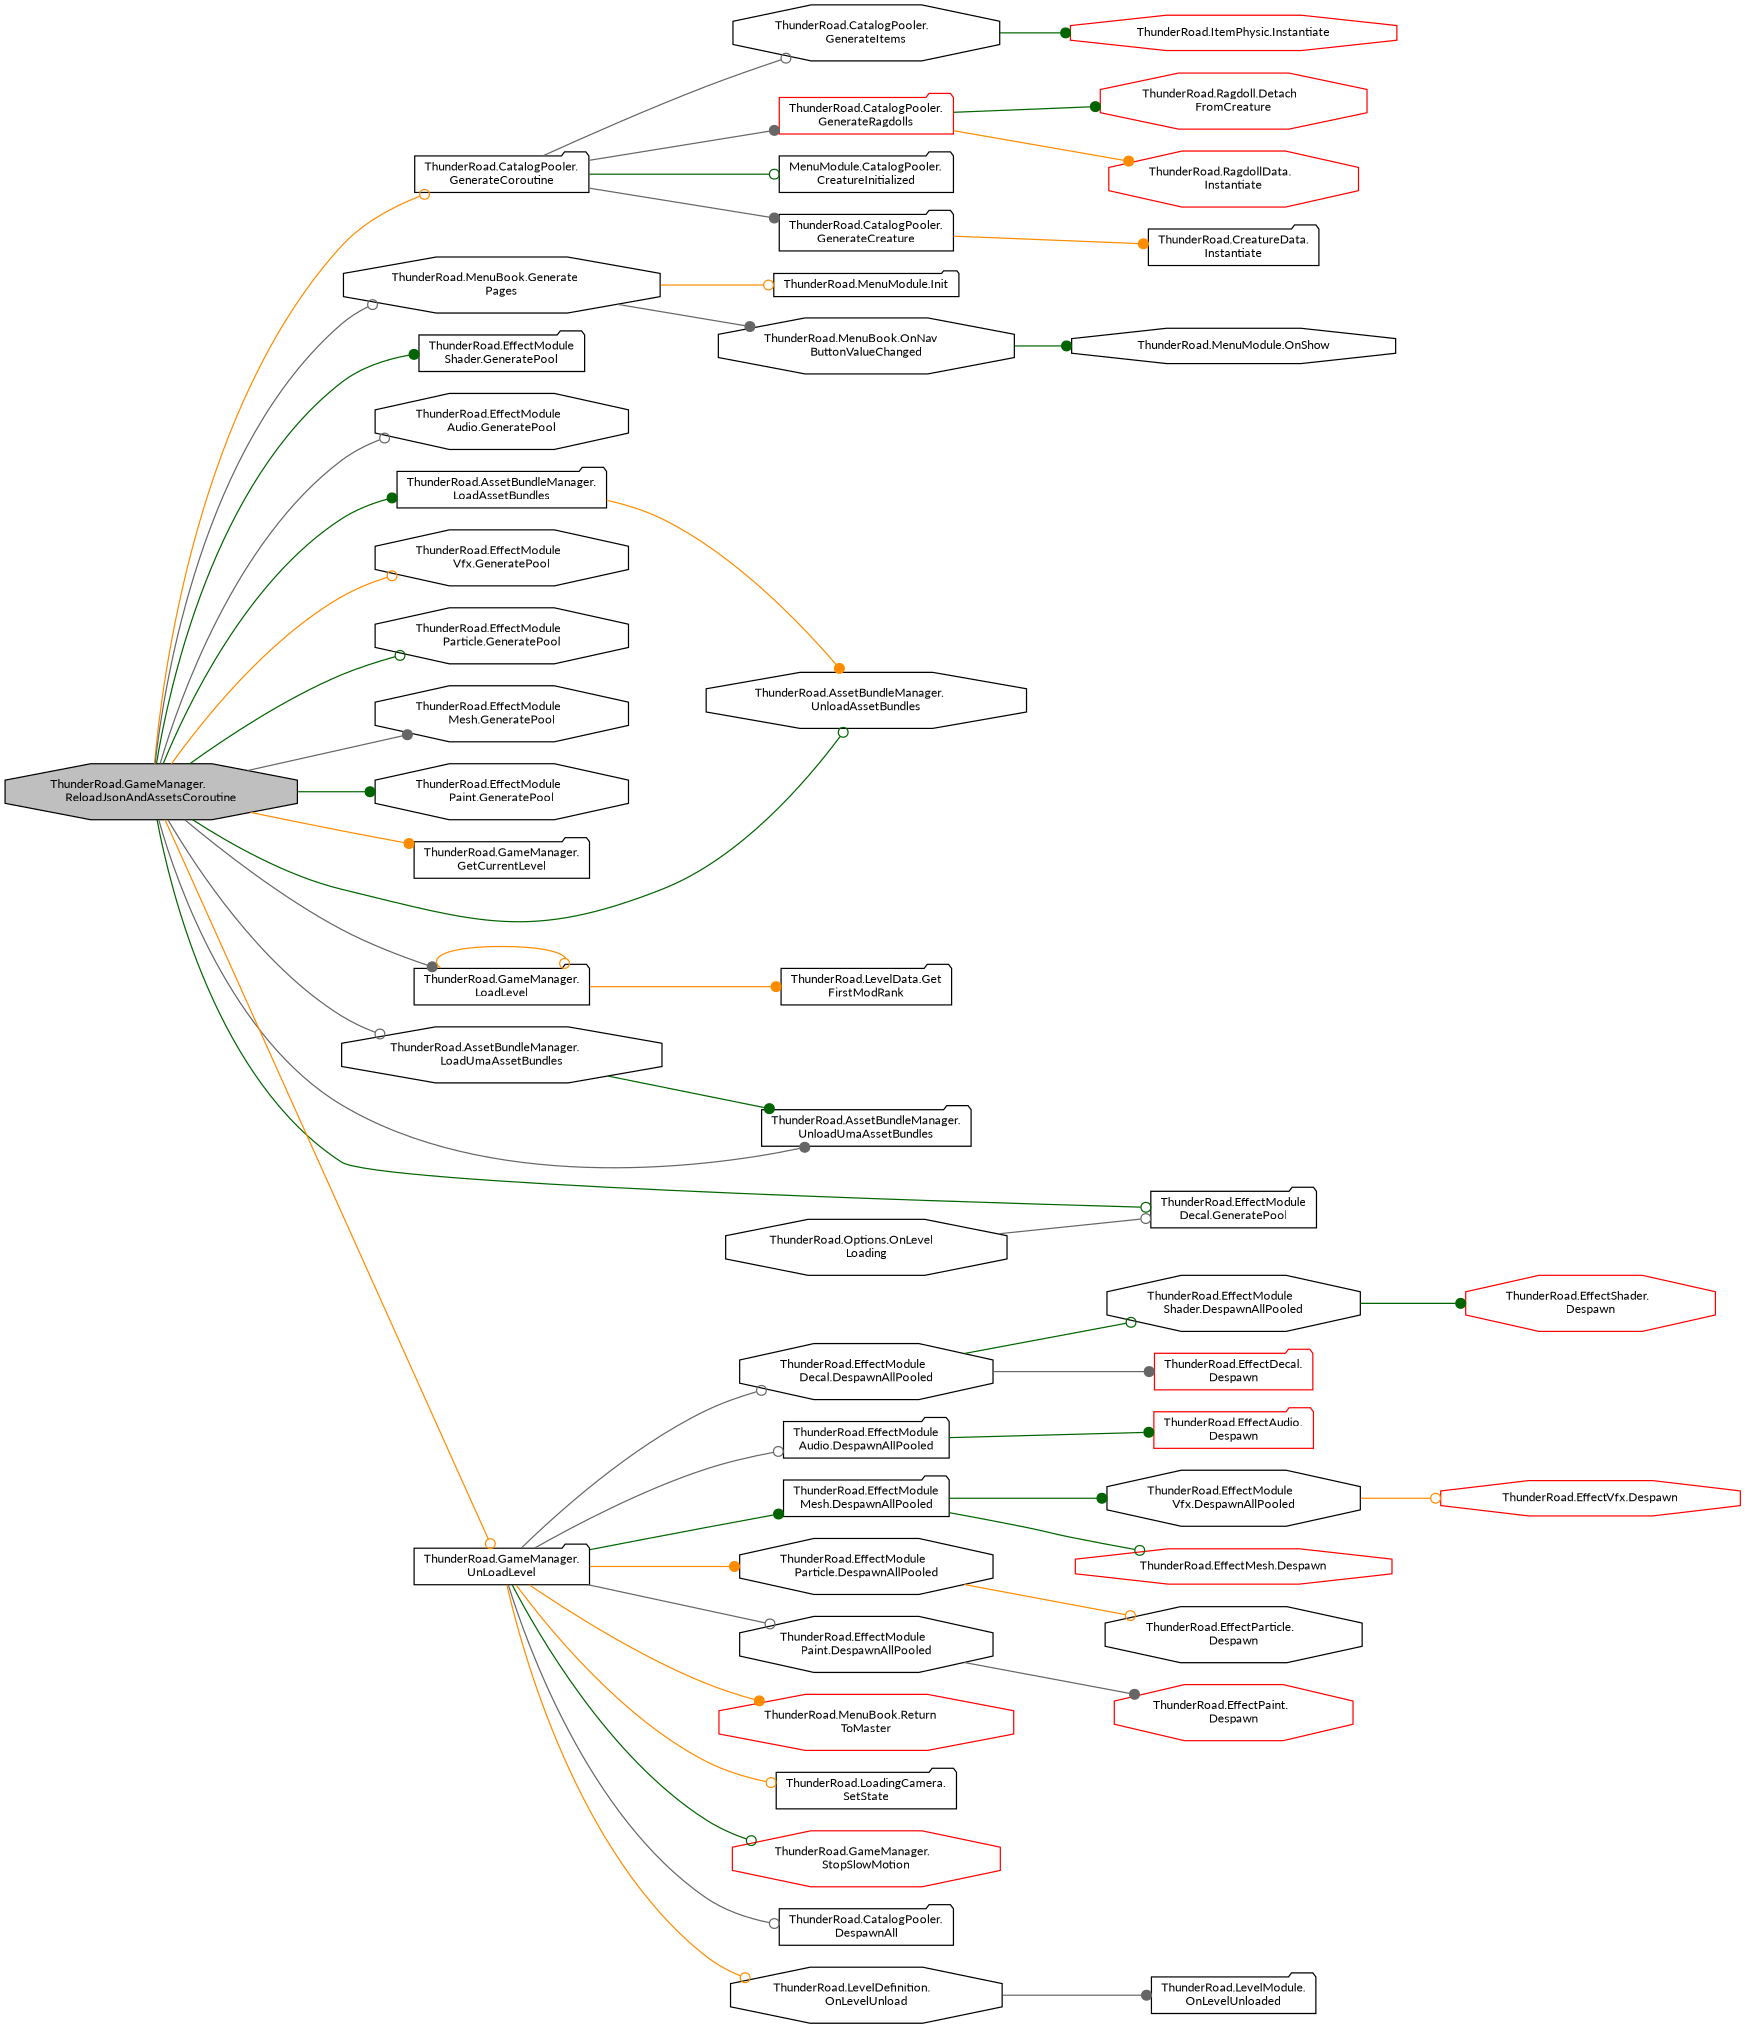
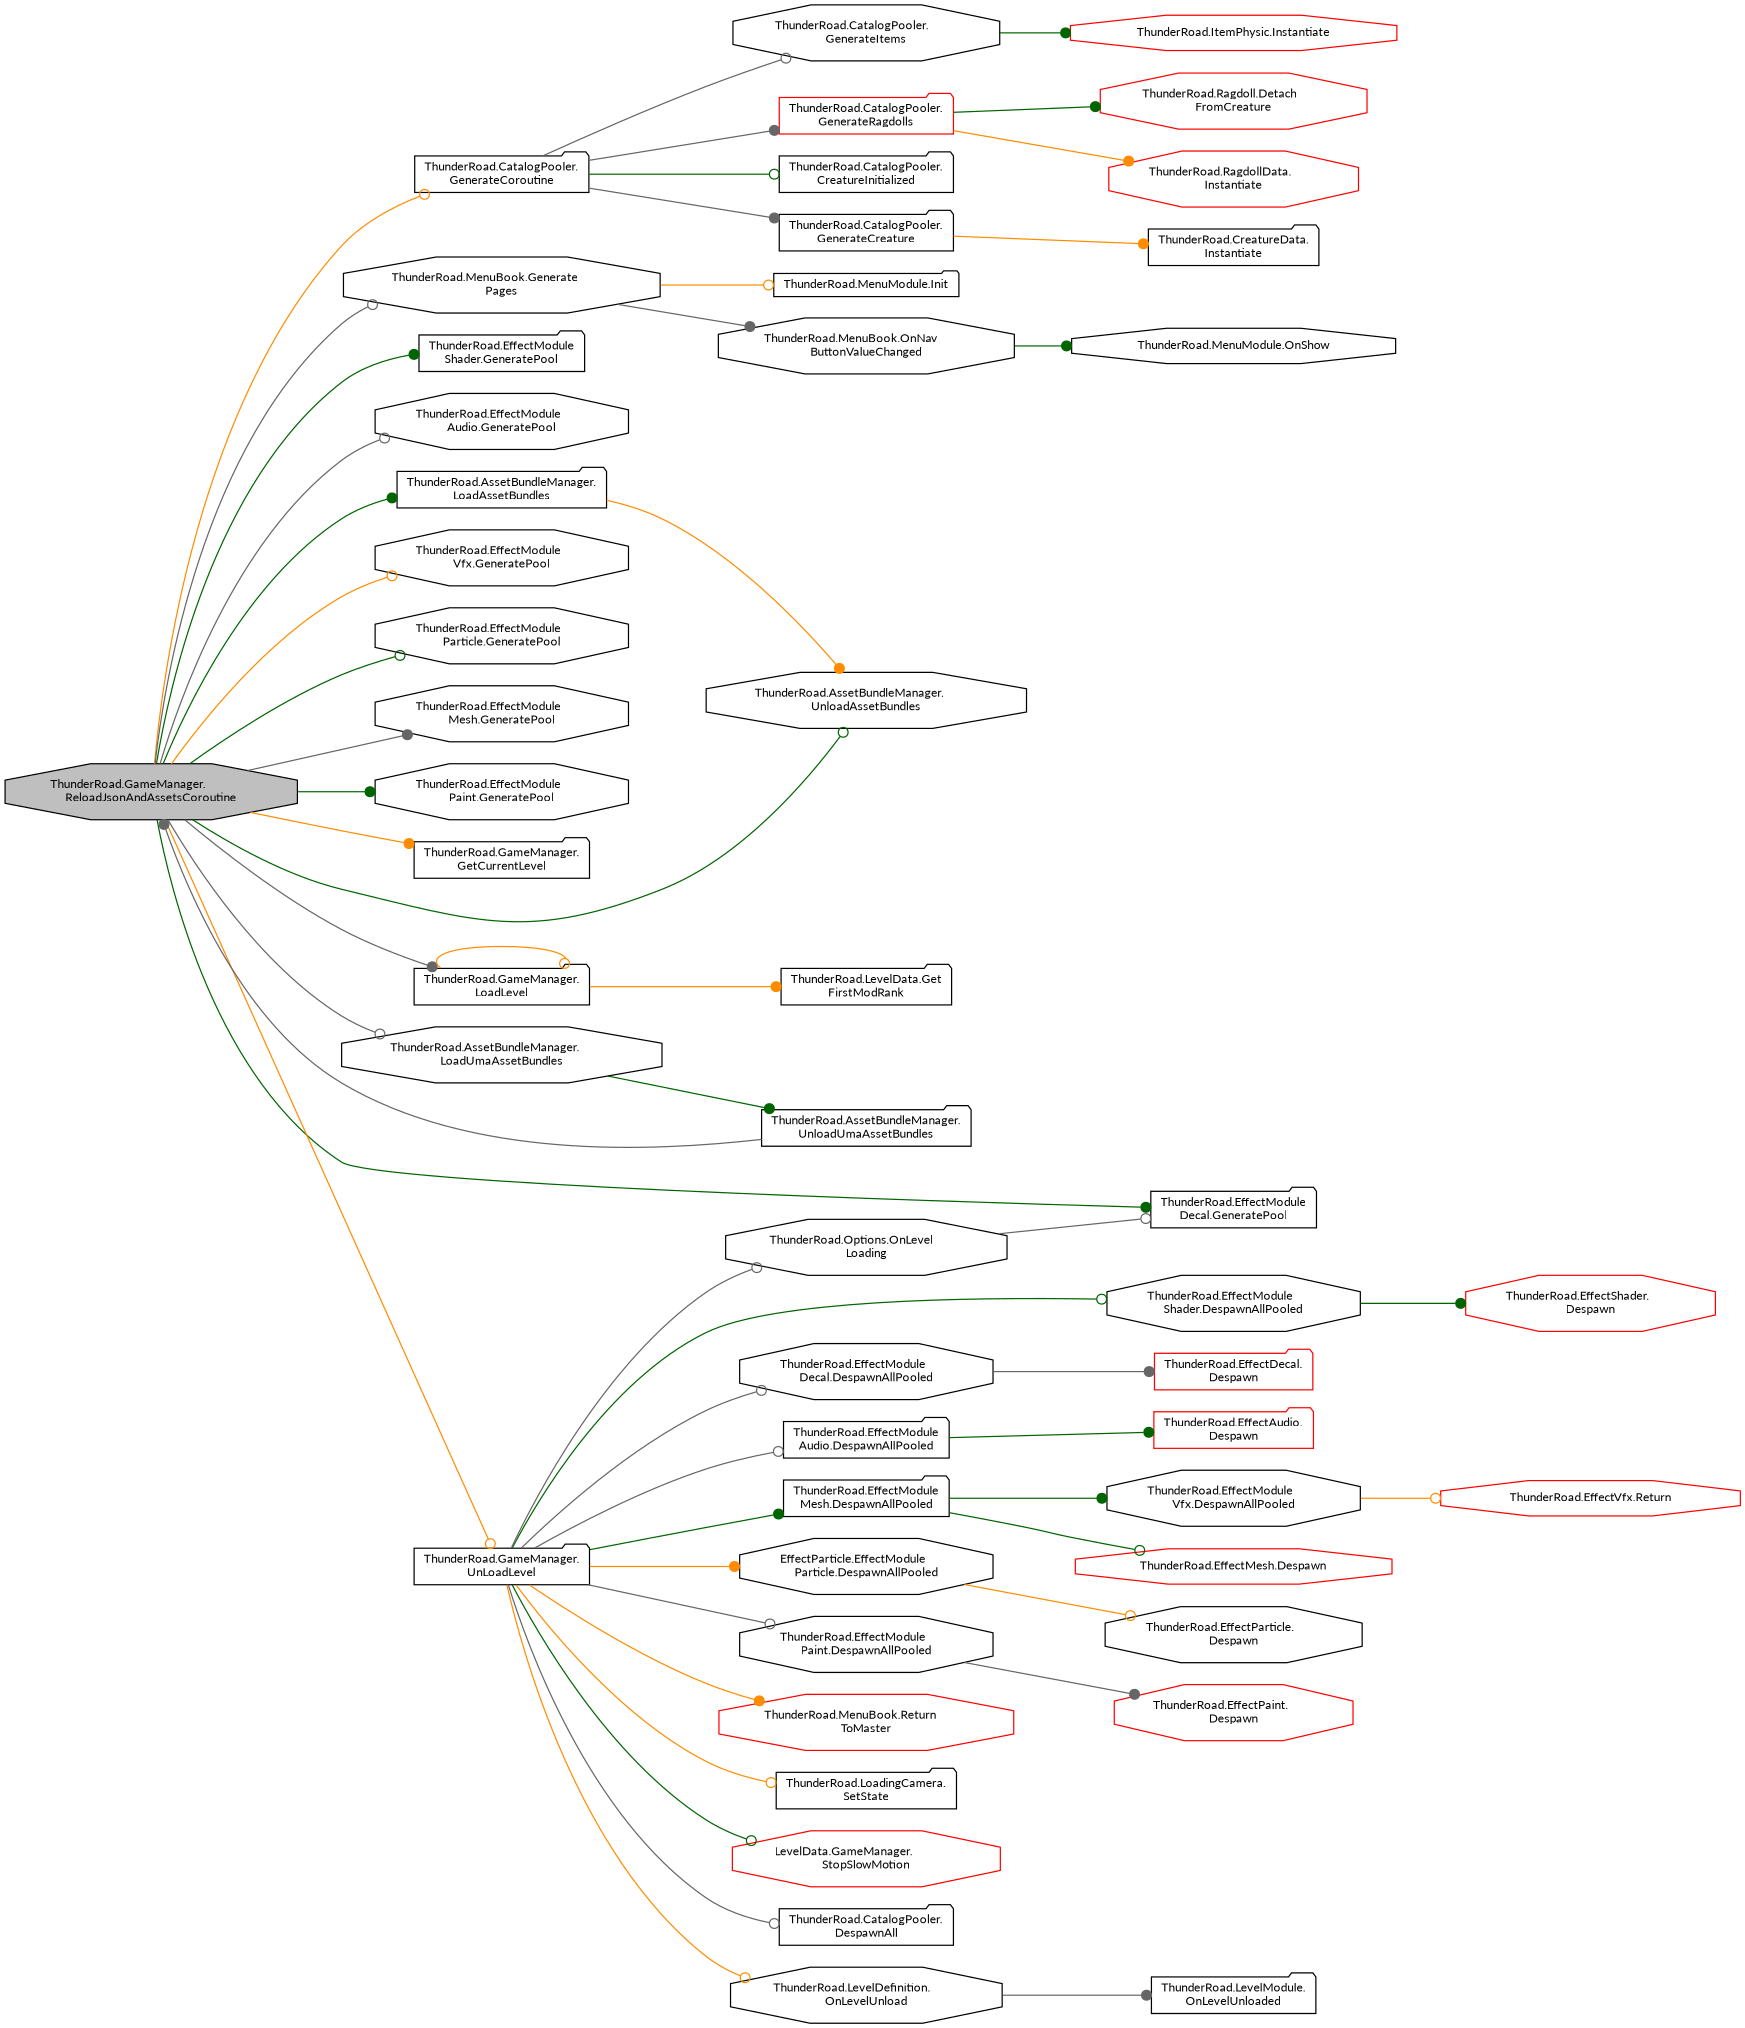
node "MenuModule.CatalogPooler. CreatureInitialized": label "MenuModule.CatalogPooler. CreatureInitialized" -> "ThunderRoad.CatalogPooler. CreatureInitialized"
edge "ThunderRoad.GameManager. ReloadJsonAndAssetsCoroutine" -> "ThunderRoad.AssetBundleManager. UnloadUmaAssetBundles": reversed
edge "ThunderRoad.GameManager. ReloadJsonAndAssetsCoroutine" -> "ThunderRoad.EffectModule Decal.GeneratePool": arrowhead odot -> dot
edge "ThunderRoad.EffectModule Decal.DespawnAllPooled" -> "ThunderRoad.EffectModule Shader.DespawnAllPooled": now "ThunderRoad.GameManager. UnLoadLevel" -> "ThunderRoad.EffectModule Shader.DespawnAllPooled"
edge "ThunderRoad.GameManager. UnLoadLevel" -> "ThunderRoad.Options.OnLevel Loading": added
node "ThunderRoad.EffectVfx.Despawn": label "ThunderRoad.EffectVfx.Despawn" -> "ThunderRoad.EffectVfx.Return"
node "ThunderRoad.EffectModule Particle.DespawnAllPooled": label "ThunderRoad.EffectModule Particle.DespawnAllPooled" -> "EffectParticle.EffectModule Particle.DespawnAllPooled"
node "ThunderRoad.GameManager. StopSlowMotion": label "ThunderRoad.GameManager. StopSlowMotion" -> "LevelData.GameManager. StopSlowMotion"
